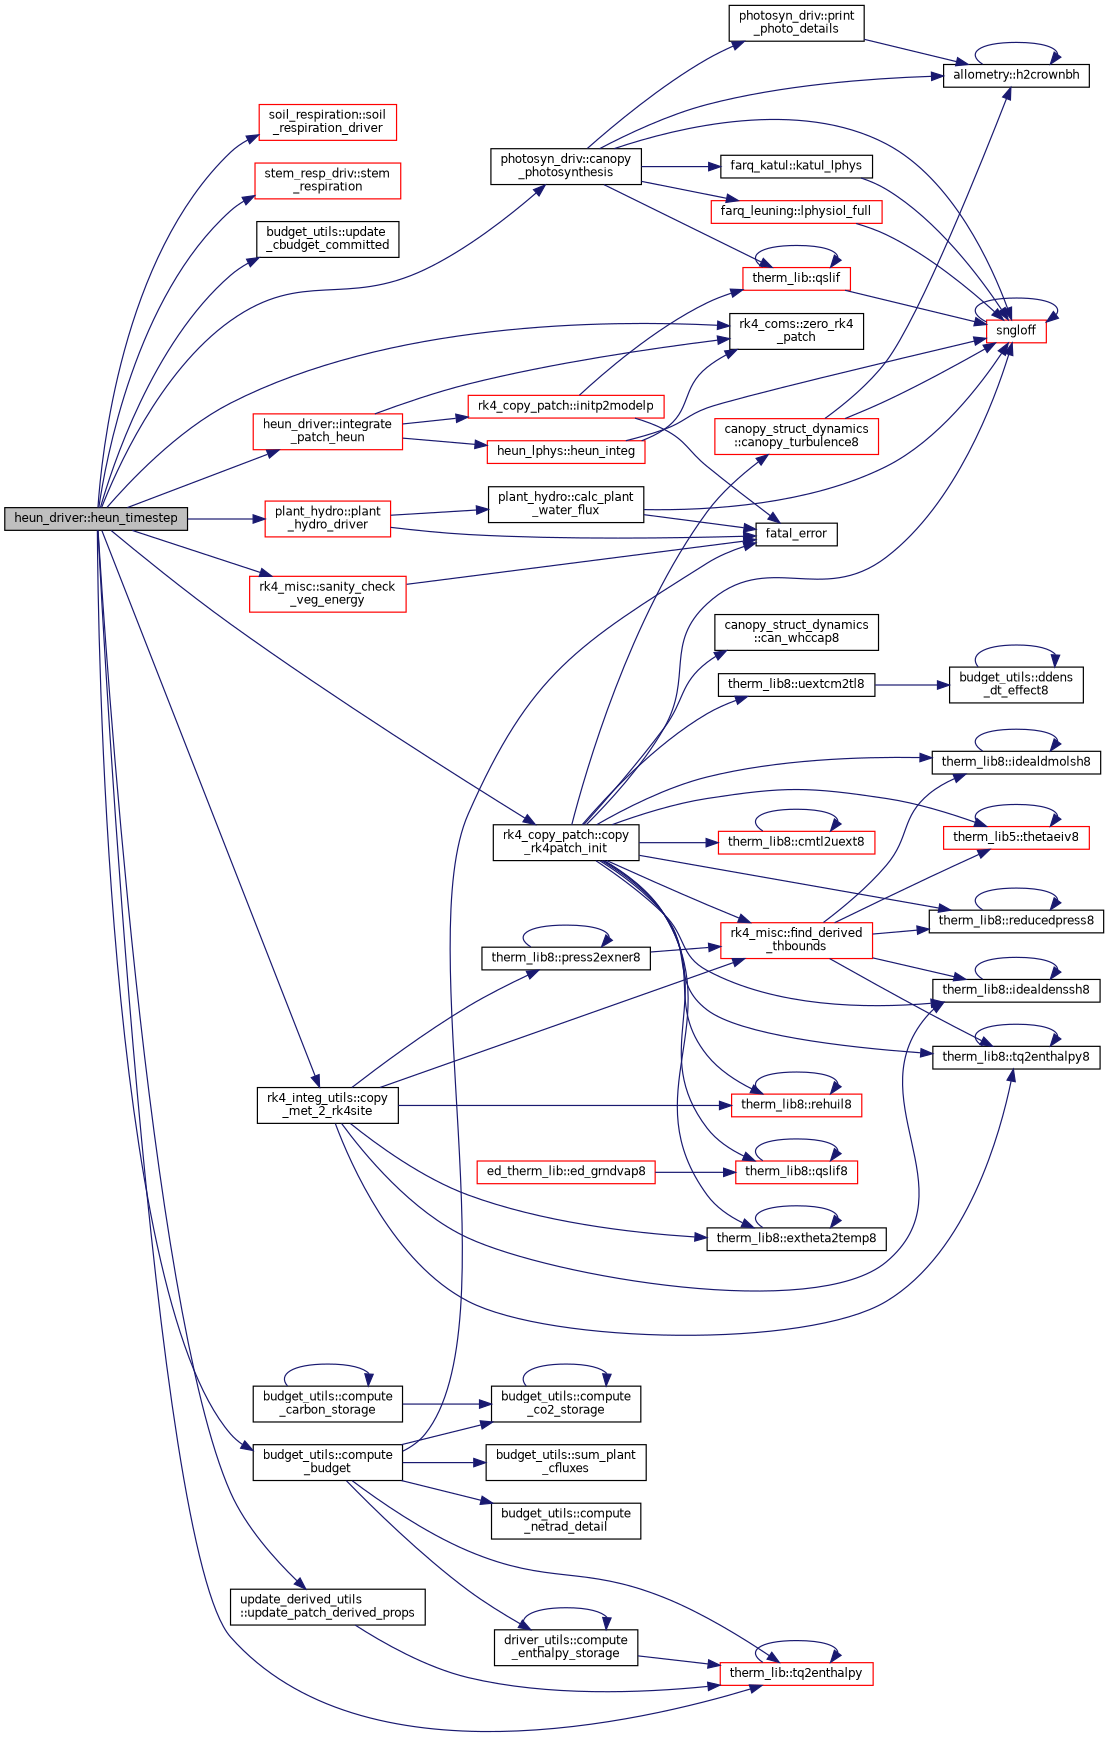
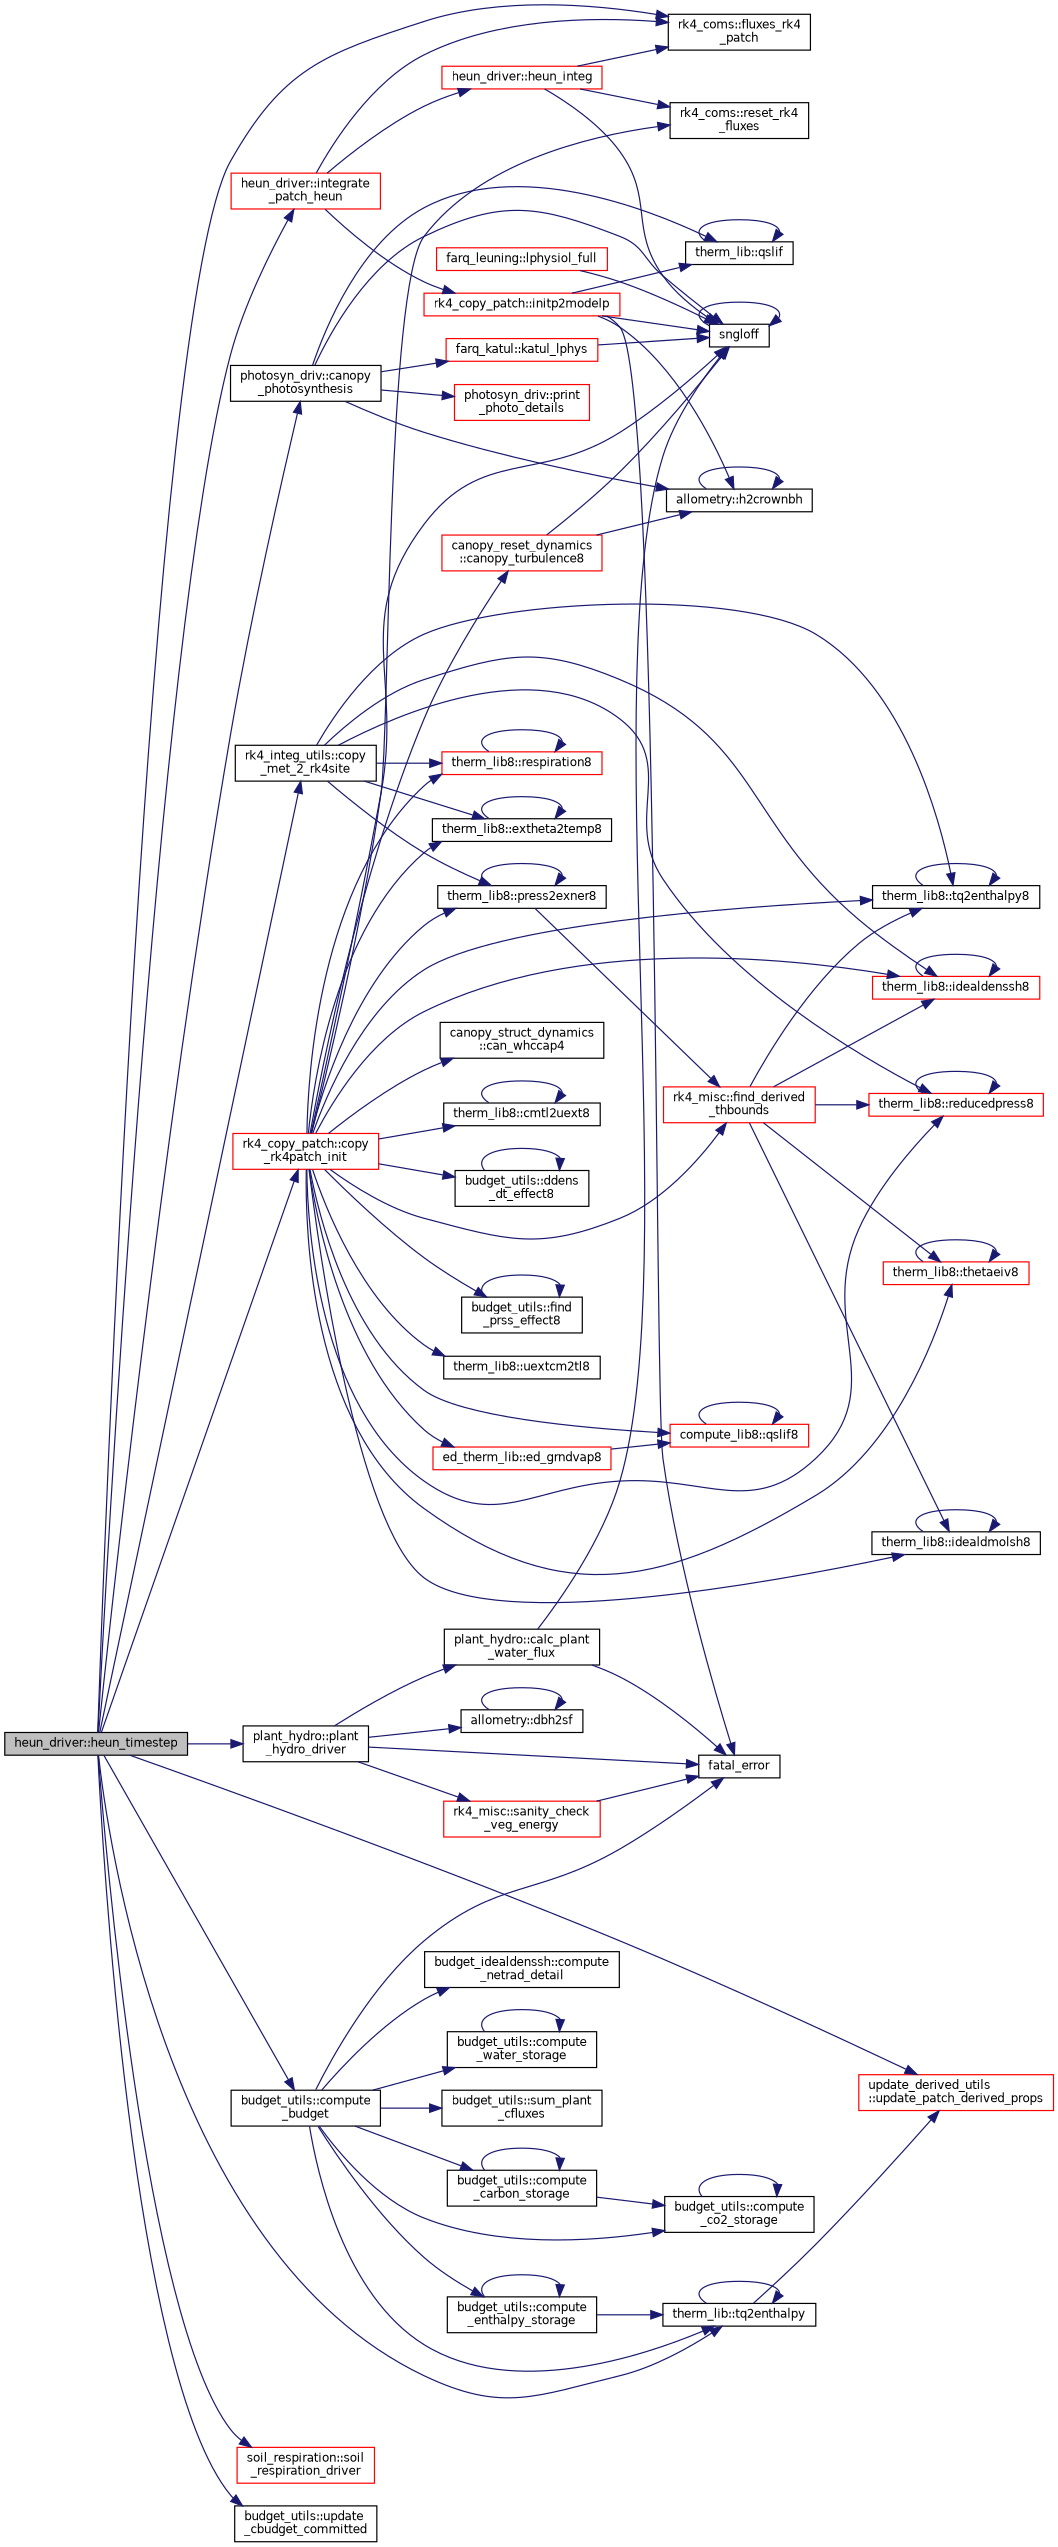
node "photosyn_driv::print _photo_details": color black -> red
edge "photosyn_driv::print _photo_details" -> "allometry::h2crownbh": now "rk4_copy_patch::initp2modelp" -> "allometry::h2crownbh"
node "rk4_coms::reset_rk4 _fluxes": added
node "farq_katul::katul_lphys": color black -> red
node "stem_resp_driv::stem _respiration": removed
edge "photosyn_driv::canopy _photosynthesis" -> "farq_leuning::lphysiol_full": removed
node "therm_lib::qslif": color red -> black
edge "therm_lib::qslif" -> "sngloff": now "rk4_copy_patch::initp2modelp" -> "sngloff"
node "rk4_coms::zero_rk4 _patch": label "rk4_coms::zero_rk4 _patch" -> "rk4_coms::fluxes_rk4 _patch"
node "sngloff": color red -> black
node "canopy_struct_dynamics ::canopy_turbulence8": label "canopy_struct_dynamics ::canopy_turbulence8" -> "canopy_reset_dynamics ::canopy_turbulence8"
node "heun_lphys::heun_integ": label "heun_lphys::heun_integ" -> "heun_driver::heun_integ"
node "plant_hydro::plant _hydro_driver": color red -> black
edge "heun_driver::heun_timestep" -> "rk4_misc::sanity_check _veg_energy": now "plant_hydro::plant _hydro_driver" -> "rk4_misc::sanity_check _veg_energy"
node "canopy_struct_dynamics ::can_whccap8": label "canopy_struct_dynamics ::can_whccap8" -> "canopy_struct_dynamics ::can_whccap4"
edge "therm_lib8::uextcm2tl8" -> "budget_utils::ddens _dt_effect8": now "rk4_copy_patch::copy _rk4patch_init" -> "budget_utils::ddens _dt_effect8"
node "therm_lib5::thetaeiv8": label "therm_lib5::thetaeiv8" -> "therm_lib8::thetaeiv8"
node "rk4_copy_patch::copy _rk4patch_init": color black -> red
node "therm_lib8::cmtl2uext8": color red -> black
node "therm_lib8::reducedpress8": color black -> red
node "therm_lib8::idealdenssh8": color black -> red
edge "rk4_copy_patch::copy _rk4patch_init" -> "therm_lib8::press2exner8": added
edge "rk4_integ_utils::copy _met_2_rk4site" -> "rk4_misc::find_derived _thbounds": now "rk4_integ_utils::copy _met_2_rk4site" -> "therm_lib8::reducedpress8"
node "therm_lib8::rehuil8": label "therm_lib8::rehuil8" -> "therm_lib8::respiration8"
node "therm_lib8::qslif8": label "therm_lib8::qslif8" -> "compute_lib8::qslif8"
node "budget_utils::find _prss_effect8": added
edge "rk4_copy_patch::copy _rk4patch_init" -> "ed_therm_lib::ed_grndvap8": added
node "budget_utils::compute _netrad_detail": label "budget_utils::compute _netrad_detail" -> "budget_idealdenssh::compute _netrad_detail"
node "update_derived_utils ::update_patch_derived_props": color black -> red
node "driver_utils::compute _enthalpy_storage": label "driver_utils::compute _enthalpy_storage" -> "budget_utils::compute _enthalpy_storage"
node "therm_lib::tq2enthalpy": color red -> black
edge "update_derived_utils ::update_patch_derived_props" -> "therm_lib::tq2enthalpy": reversed
node "allometry::dbh2sf": added
node "budget_utils::compute _water_storage": added
edge "budget_utils::compute _budget" -> "budget_utils::compute _carbon_storage": added
